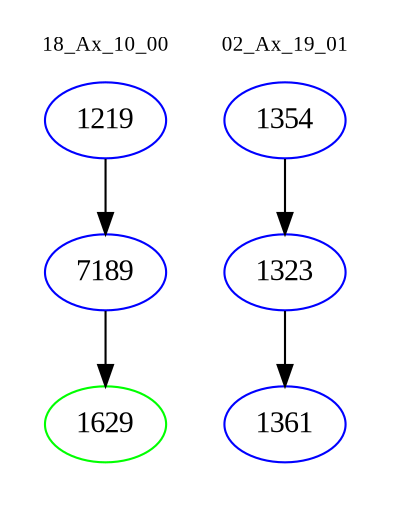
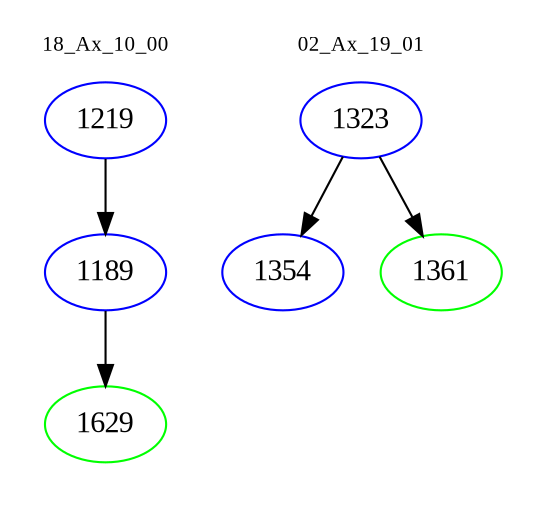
edge "1354" -> "1323": reversed
node "7189": label "7189" -> "1189"
node "1361": color blue -> green
